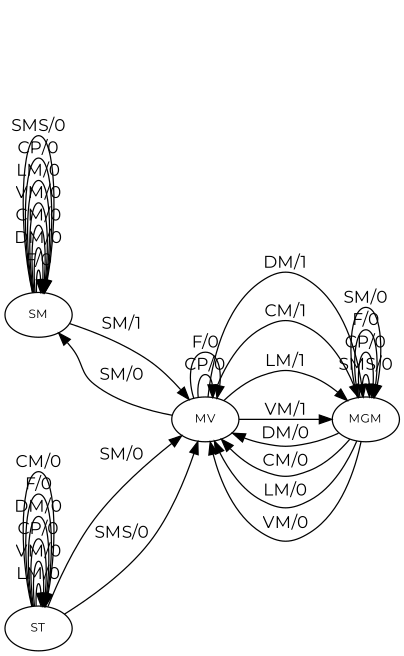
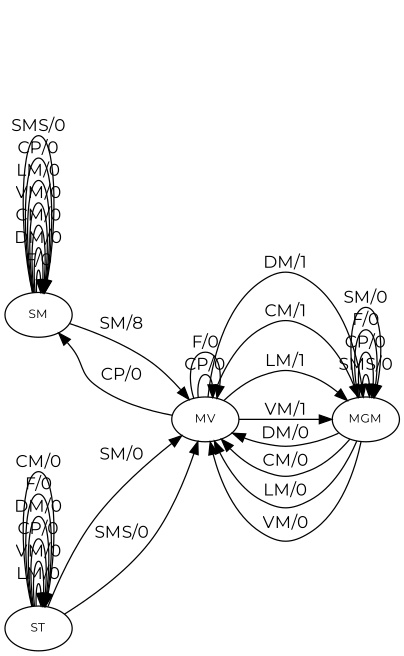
edge "SM" -> "MV": label "SM/1" -> "SM/8"
edge "MV" -> "SM": label "SM/0" -> "CP/0"
